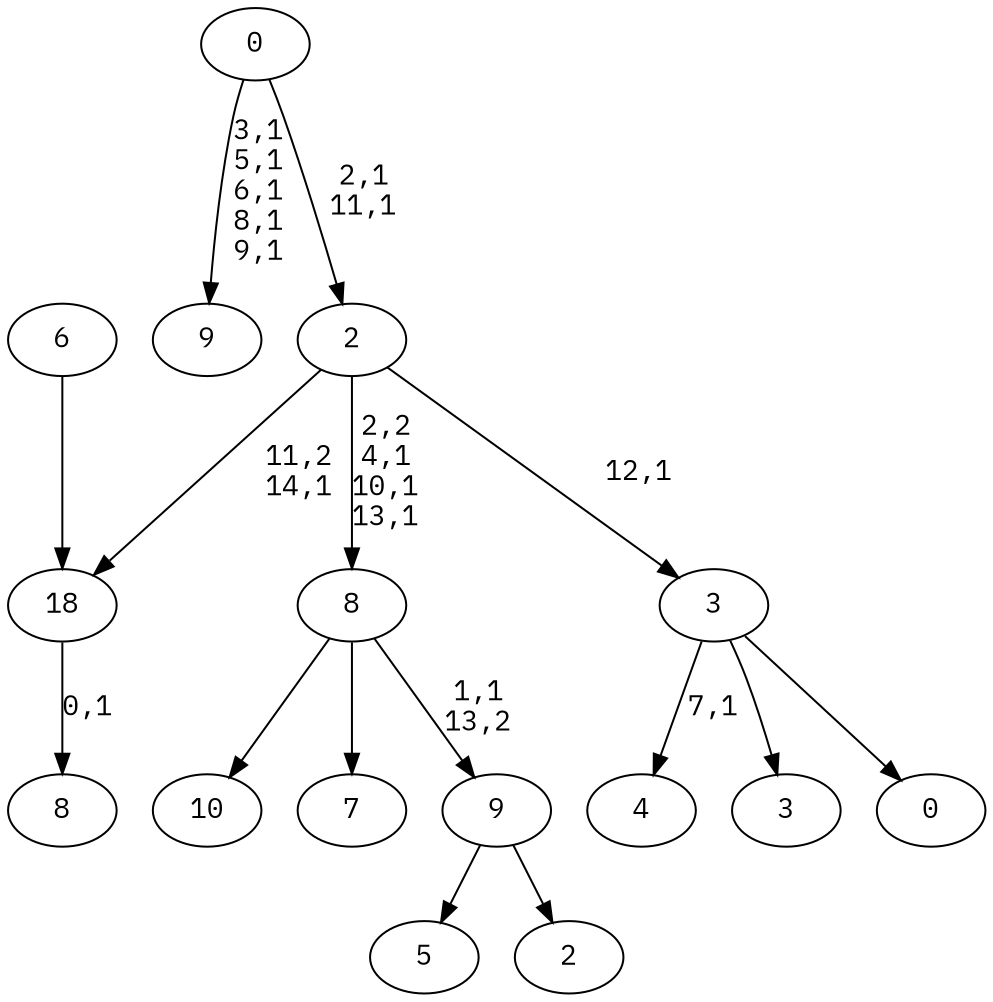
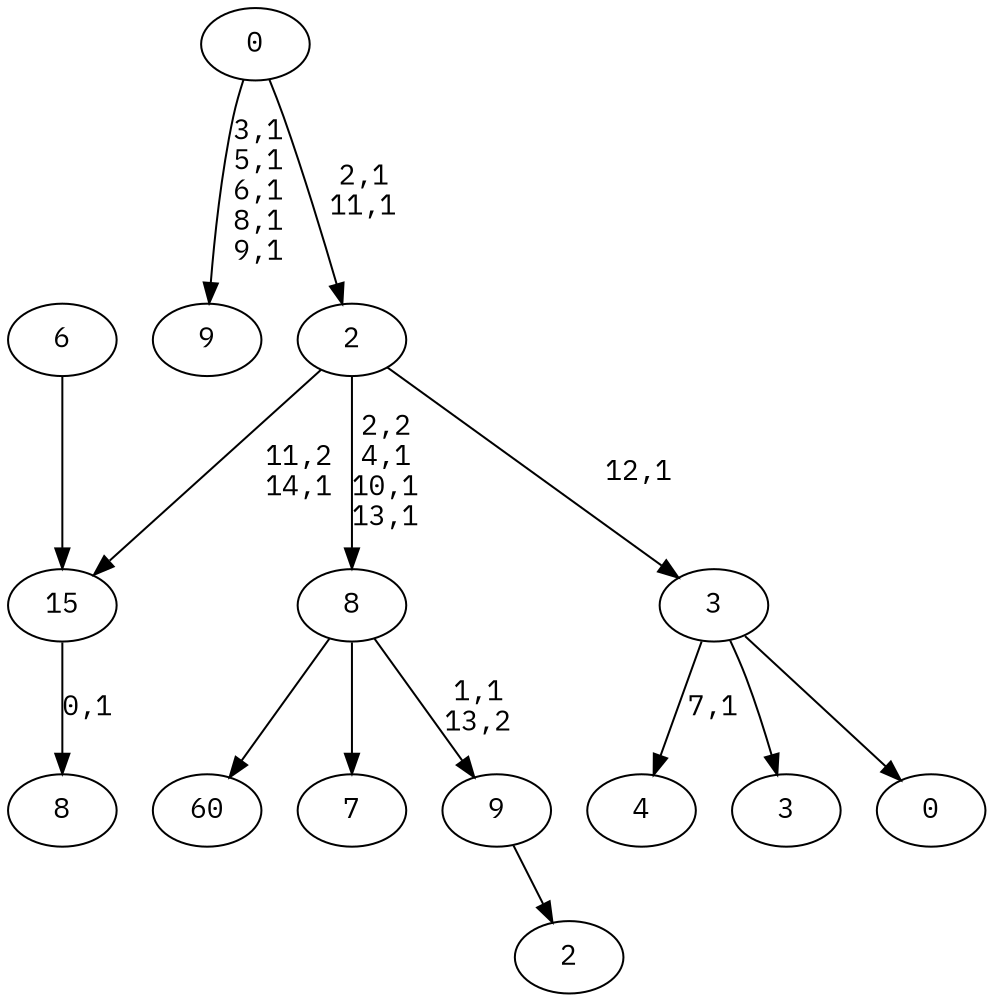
node "18": label "18" -> "15"
node "10": label "10" -> "60"
node "5": removed
